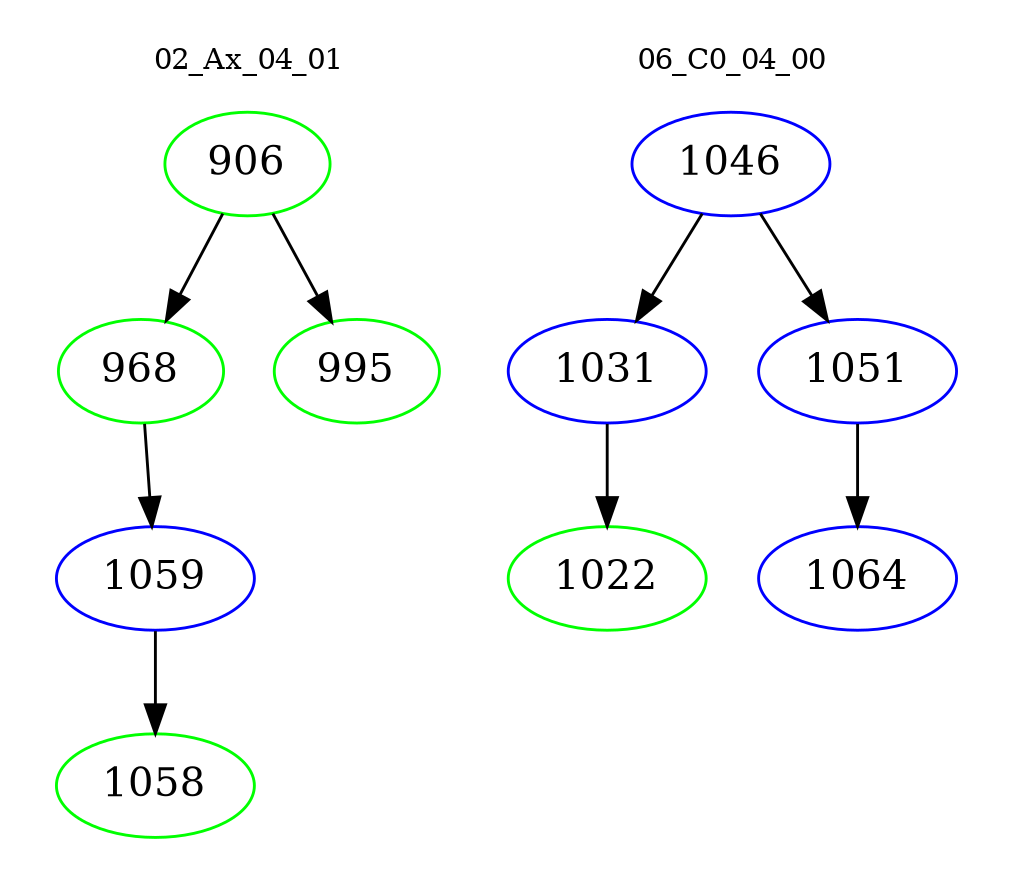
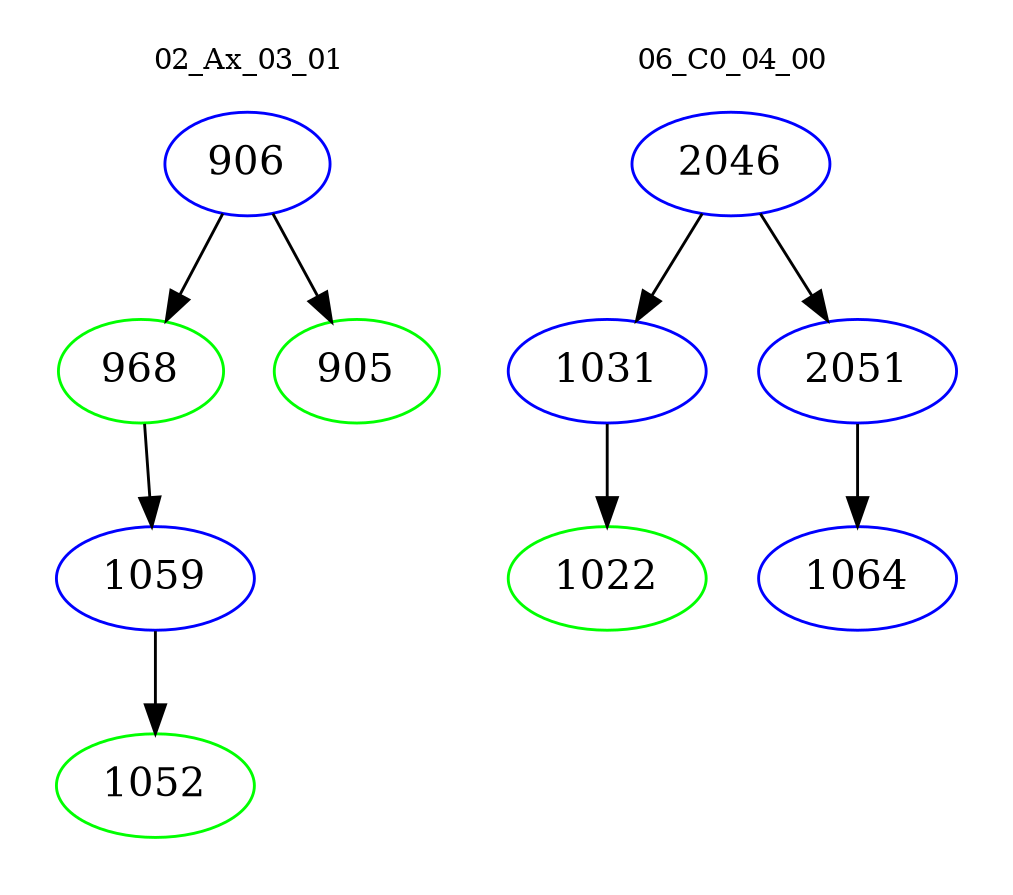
cluster "02_Ax_04_01": label "02_Ax_04_01" -> "02_Ax_03_01"
node "906": color green -> blue
node "1046": label "1046" -> "2046"
node "995": label "995" -> "905"
node "1051": label "1051" -> "2051"
node "1058": label "1058" -> "1052"
